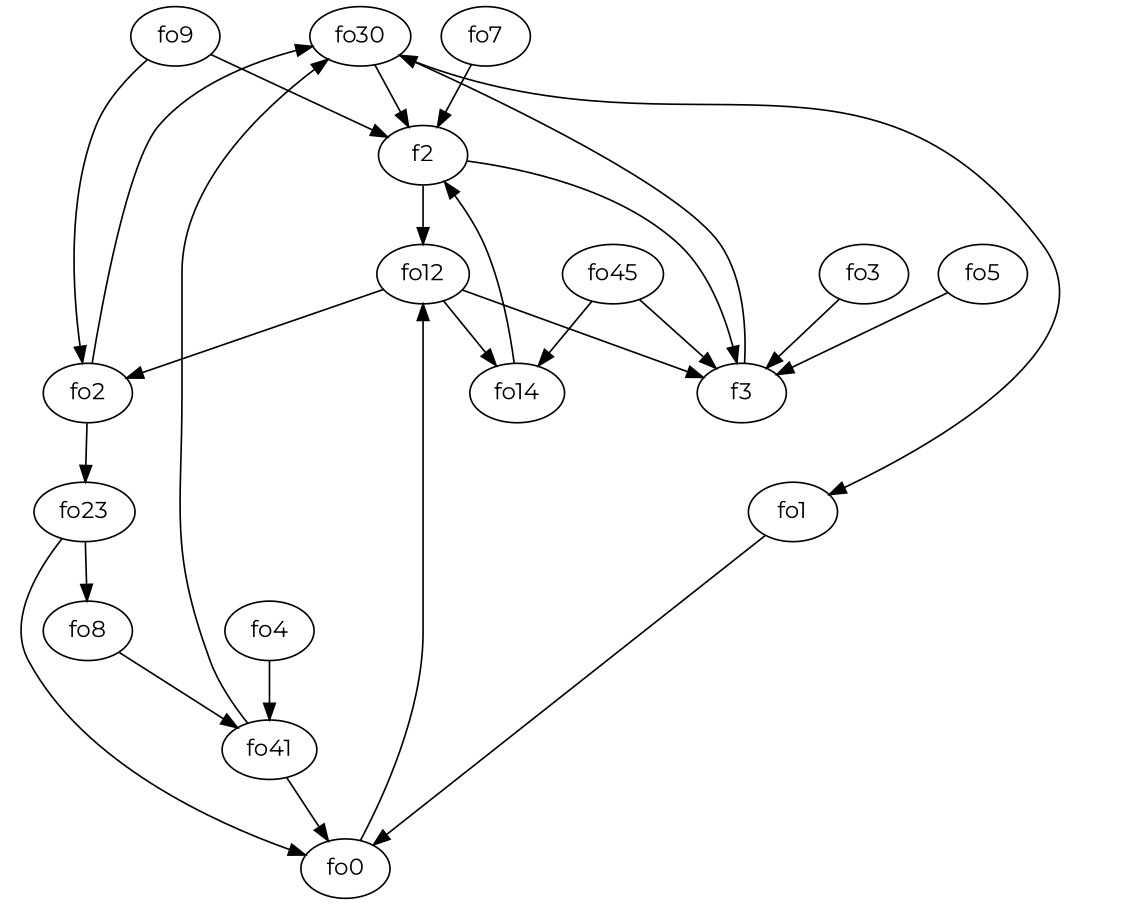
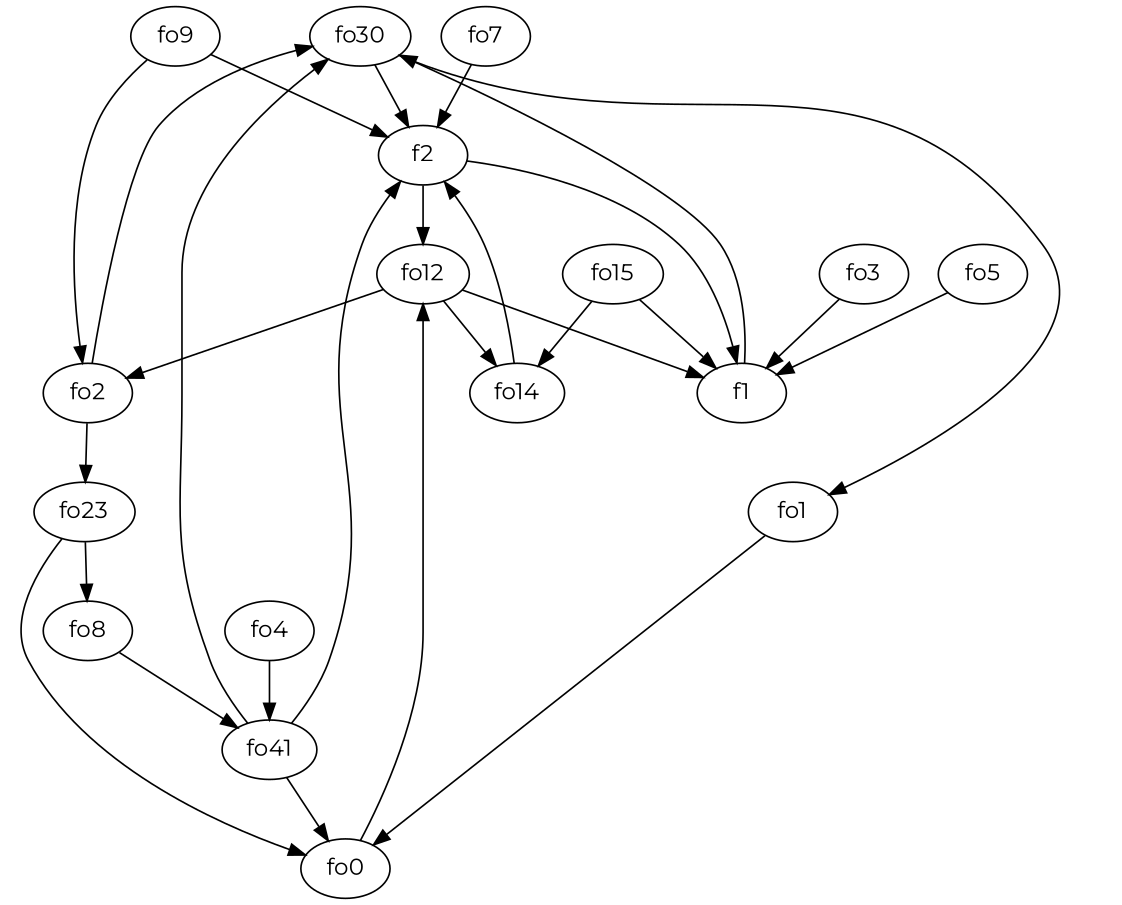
node "fo45": label "fo45" -> "fo15"
node "f3": label "f3" -> "f1"
edge "fo41" -> "f2": added
